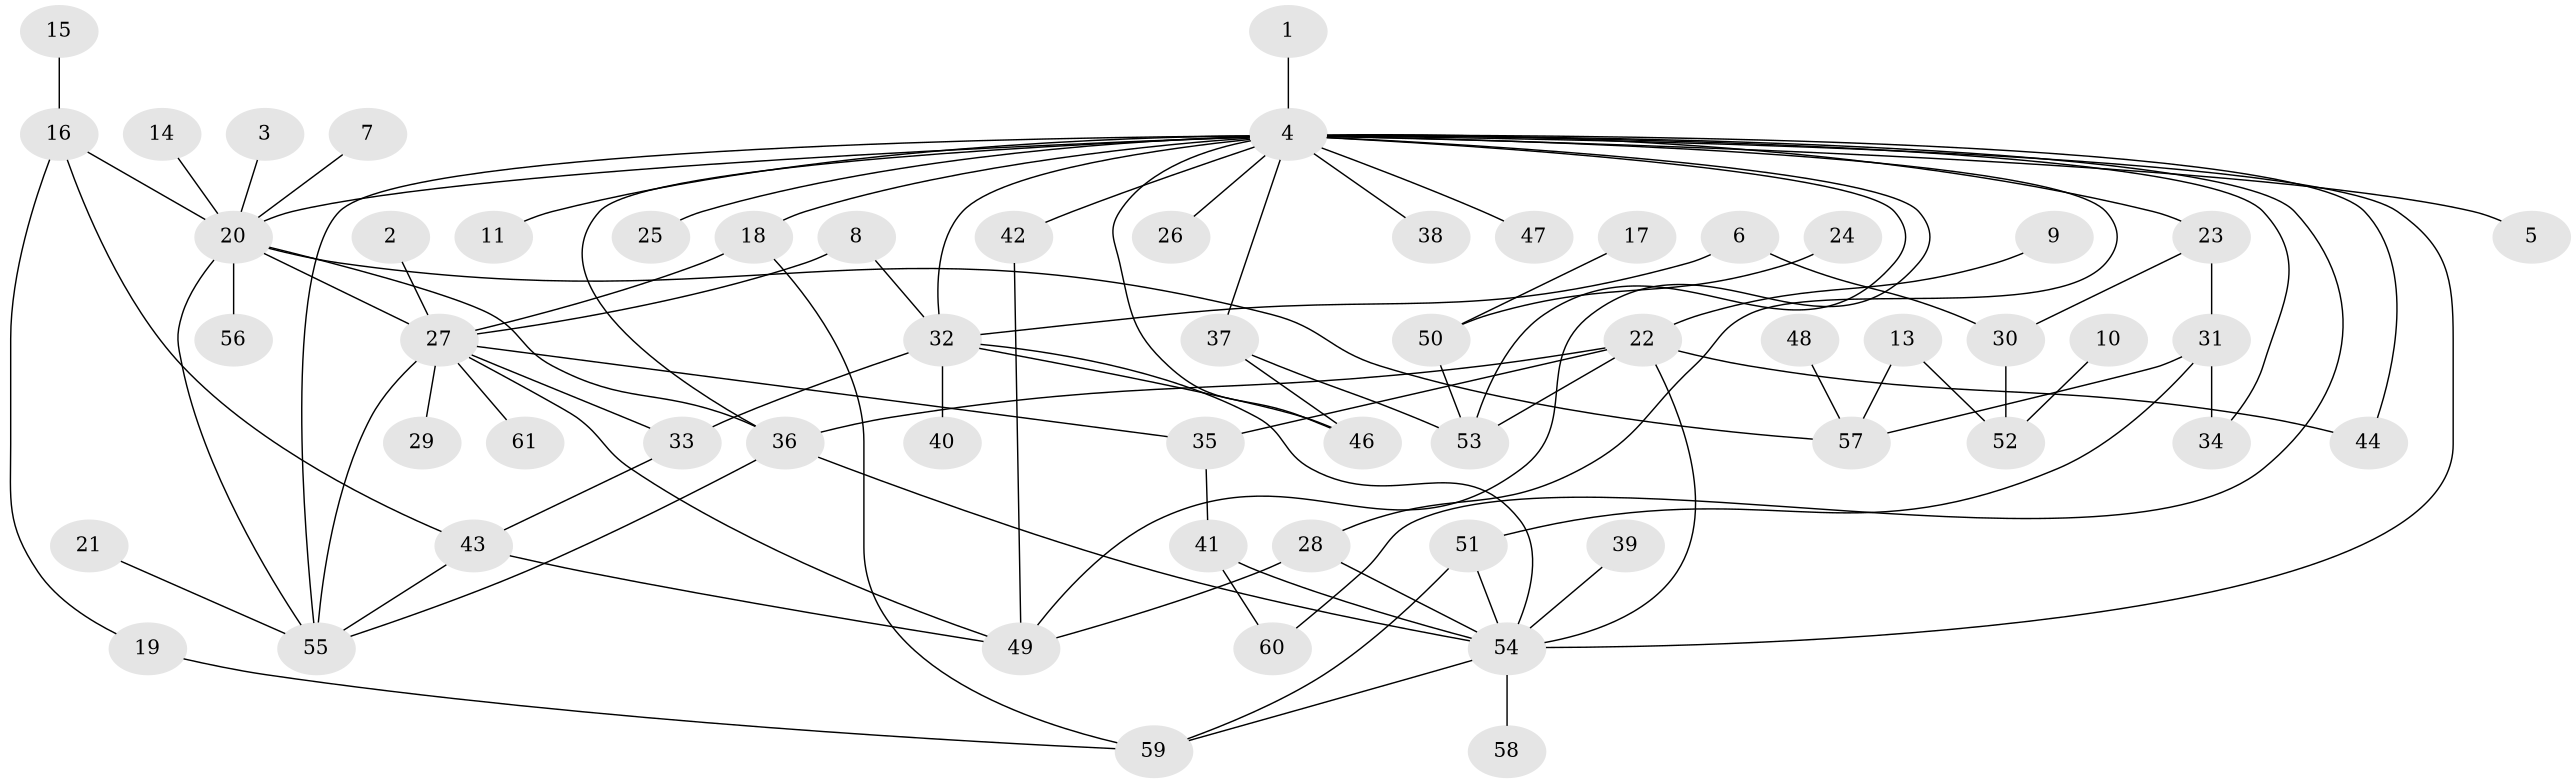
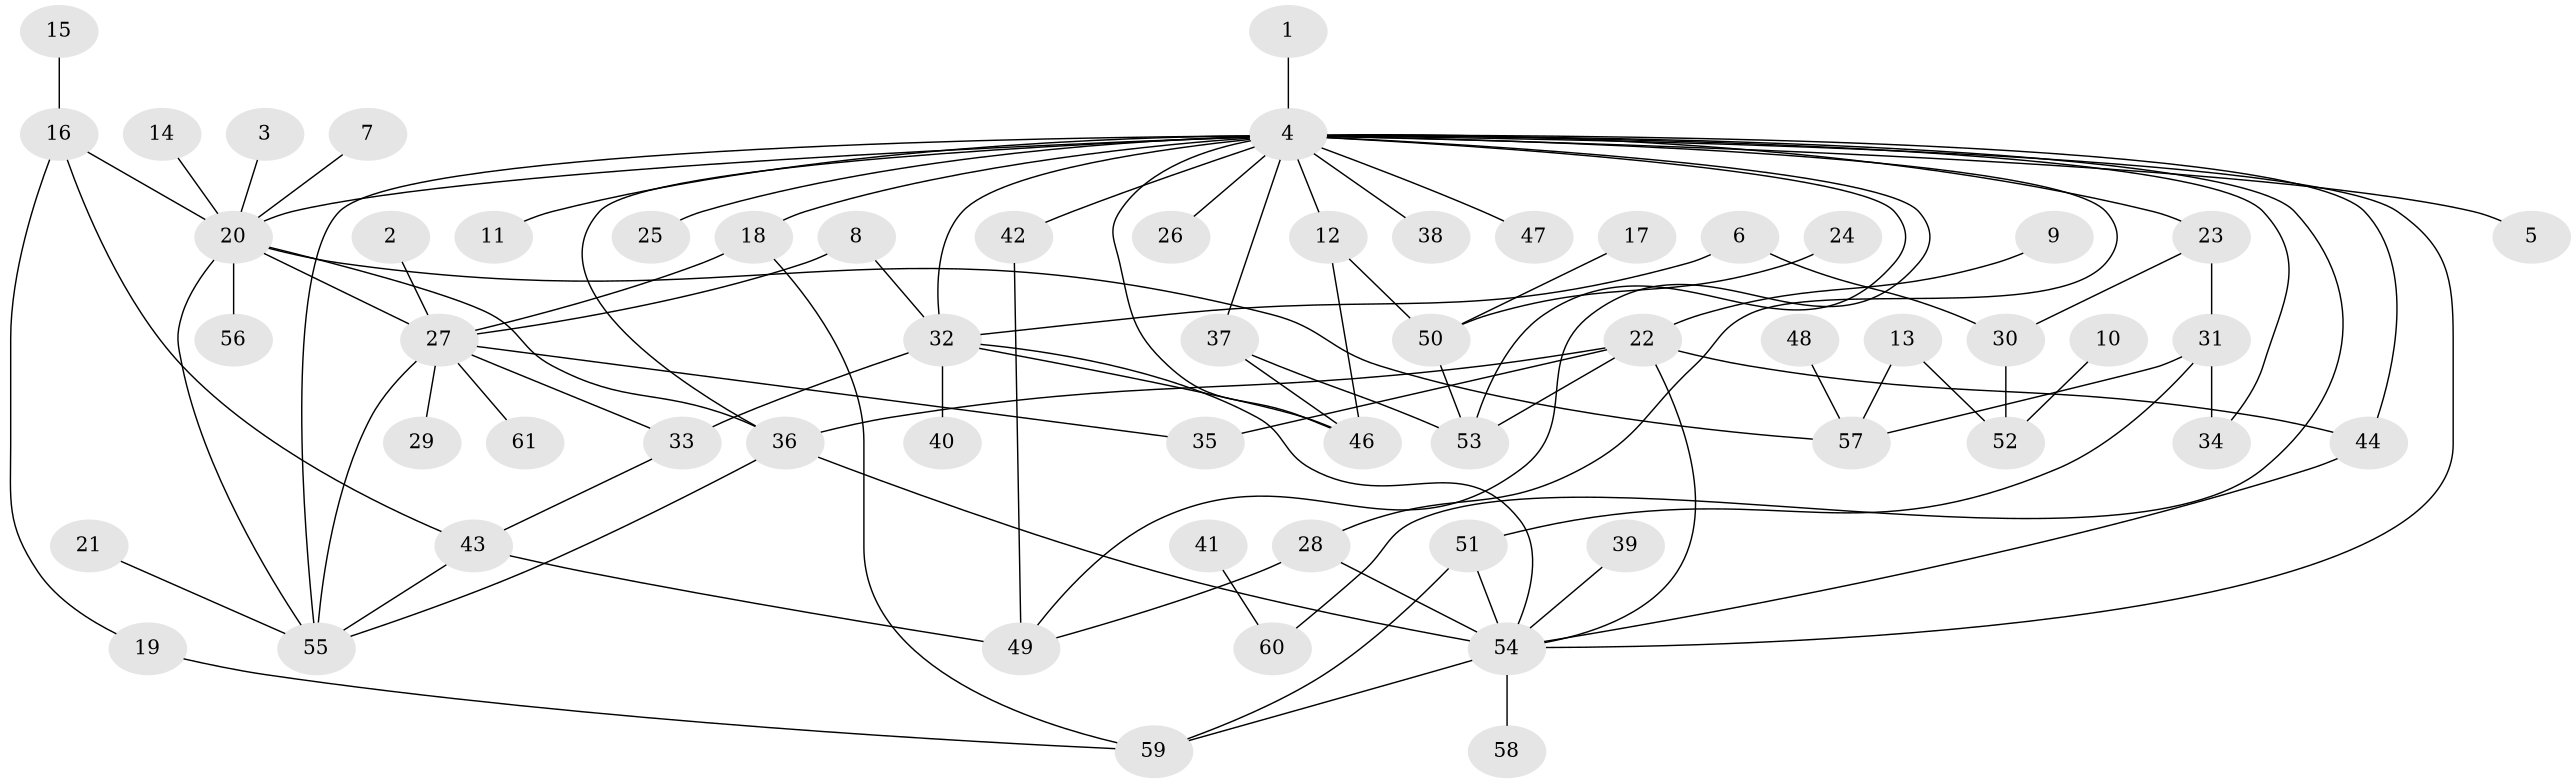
node "12": added
edge "35" -- "41": removed
edge "27" -- "49": removed
edge "41" -- "54": now "44" -- "54"
